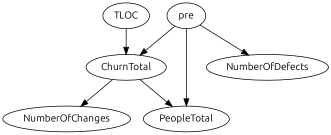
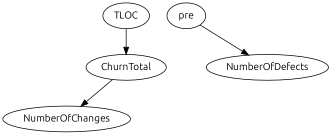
edge "pre" -> "ChurnTotal": removed
node "PeopleTotal": removed
